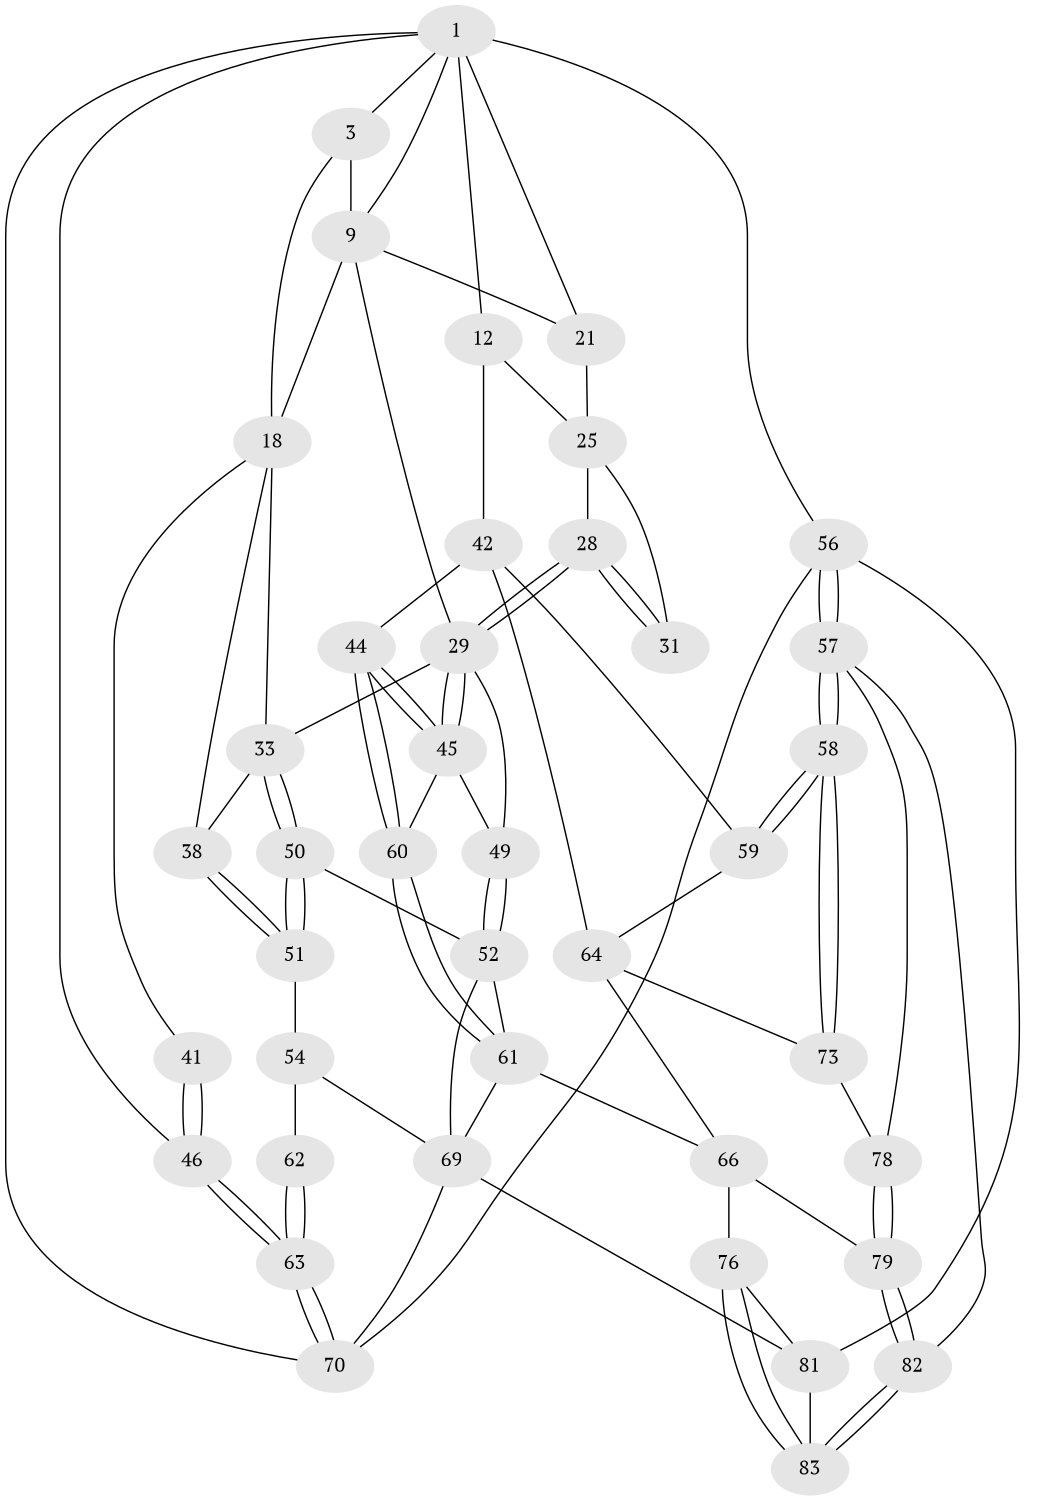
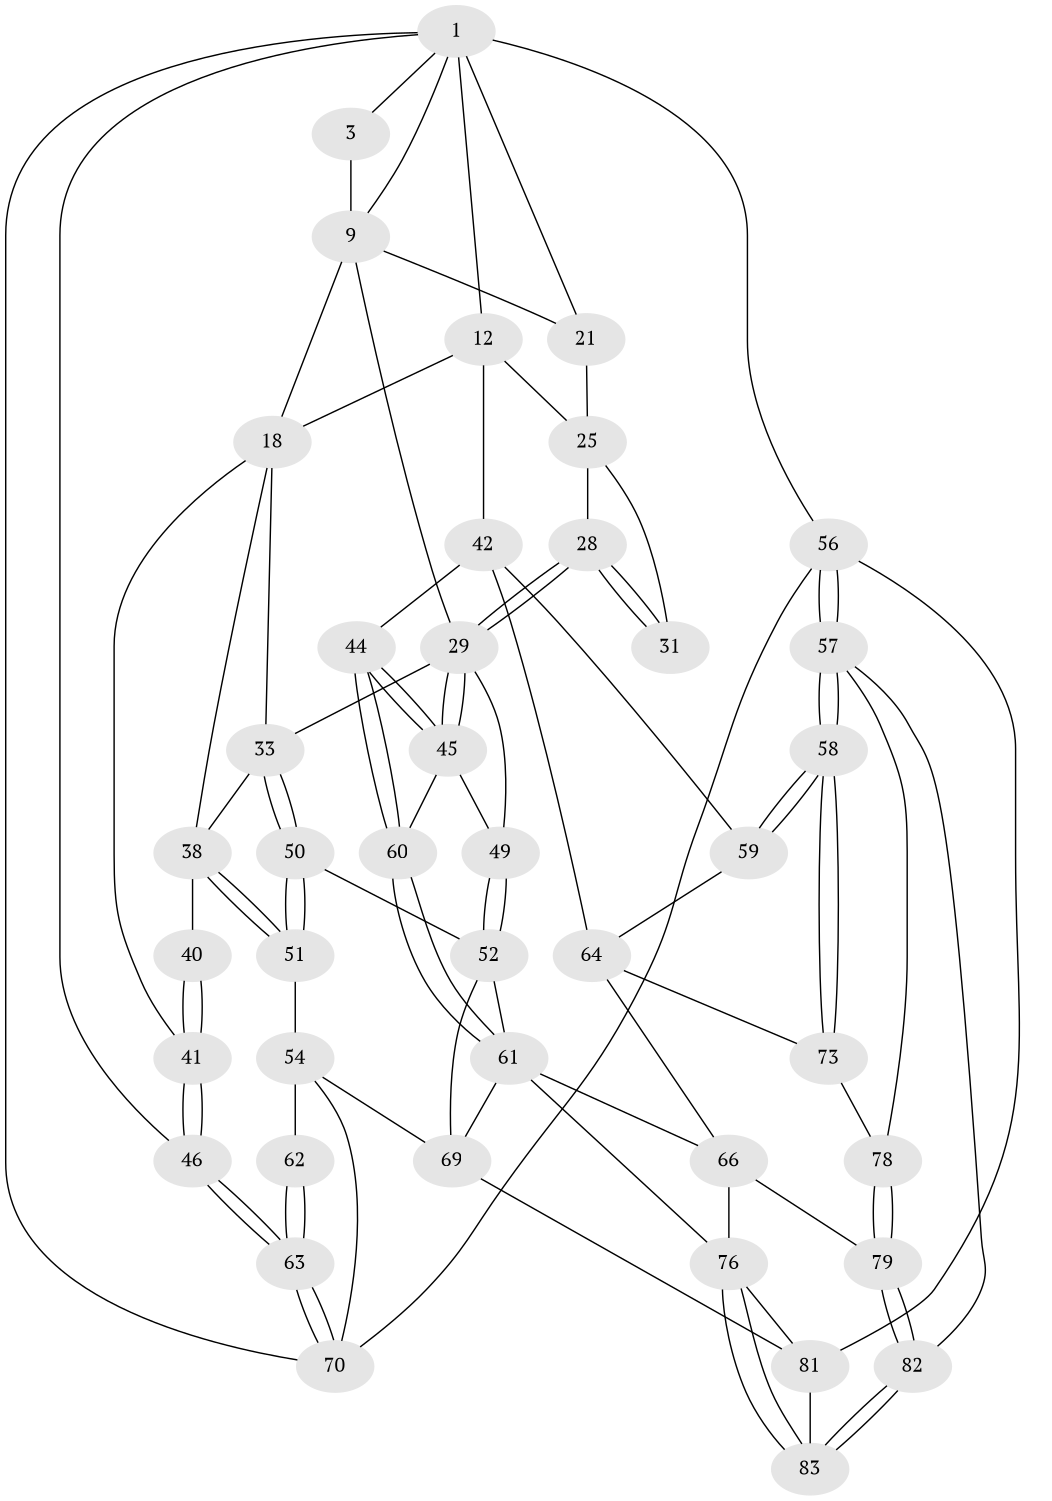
edge "3" -- "18": now "12" -- "18"
node "40": added
edge "61" -- "76": added
edge "69" -- "70": now "54" -- "70"
